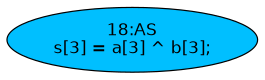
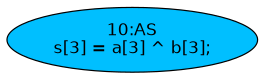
node "18:AS s[3] = a[3] ^ b[3];": label "18:AS s[3] = a[3] ^ b[3];" -> "10:AS s[3] = a[3] ^ b[3];"
